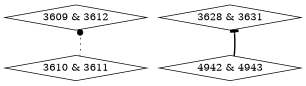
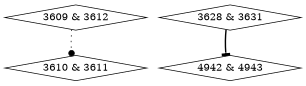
edge "4942 & 4943" -> "3628 & 3631": reversed
edge "3610 & 3611" -> "3609 & 3612": reversed
